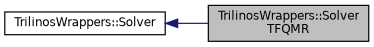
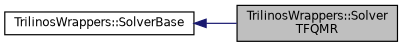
node "TrilinosWrappers::Solver": label "TrilinosWrappers::Solver" -> "TrilinosWrappers::SolverBase"
